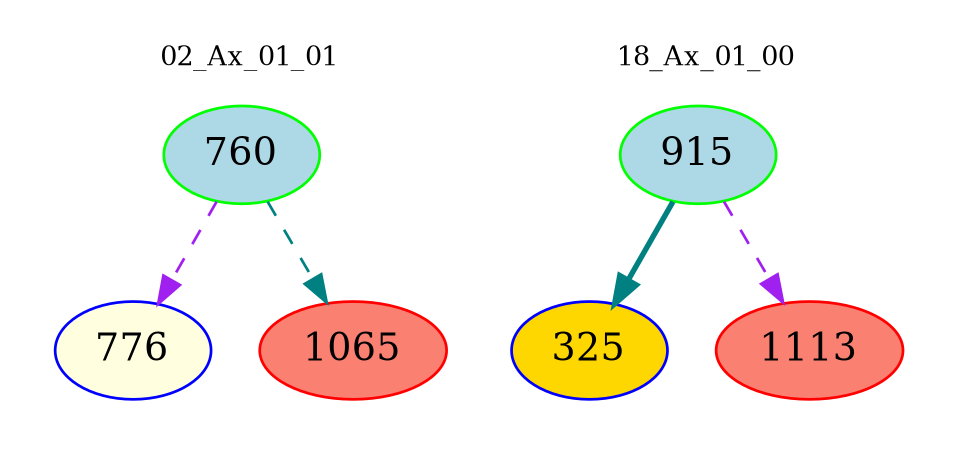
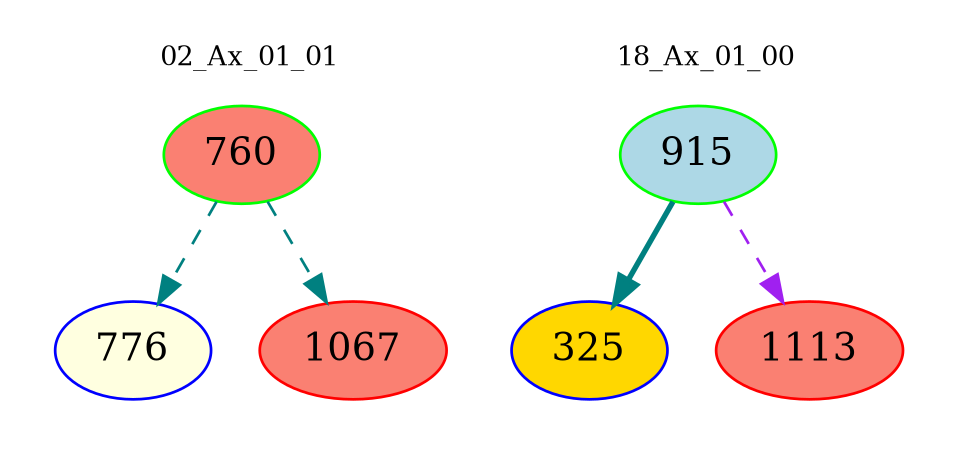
node "760": fillcolor lightblue -> salmon
edge "760" -> "776": color purple -> teal
node "1065": label "1065" -> "1067"
